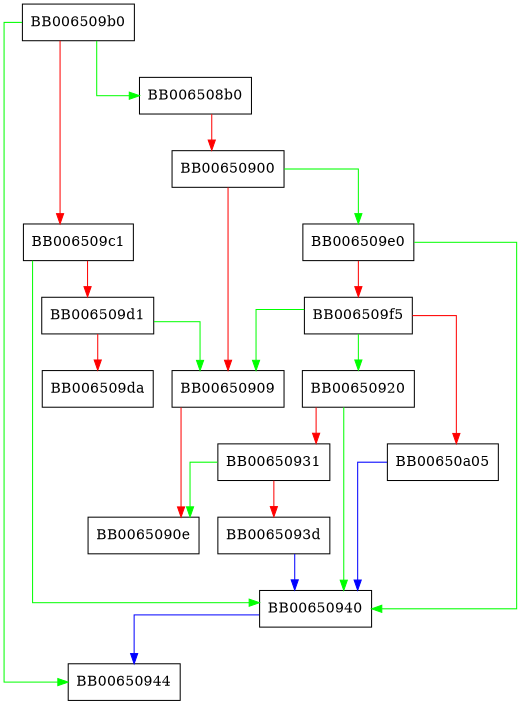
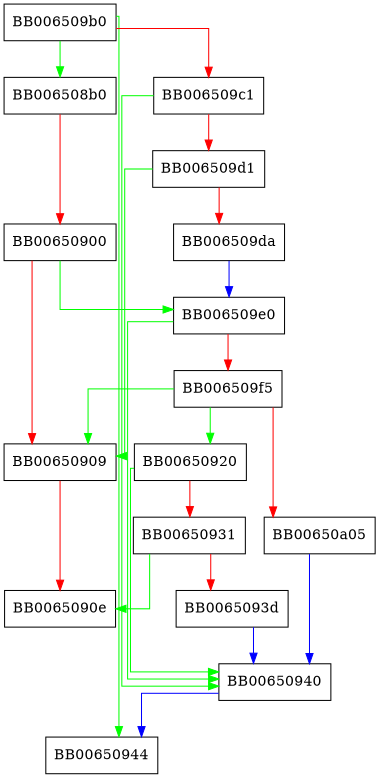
edge "BB006509da" -> "BB006509e0": added
